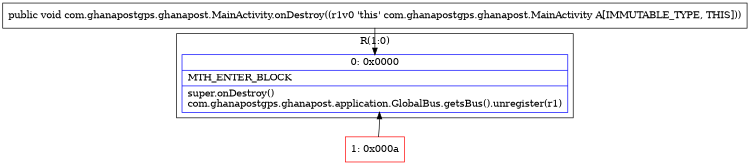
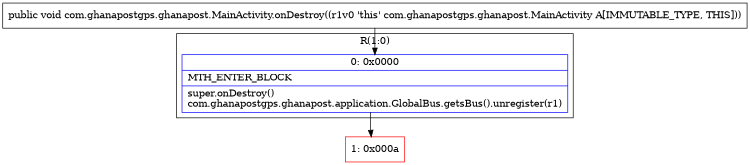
edge "1: 0x000a" -> "0: 0x0000": reversed
